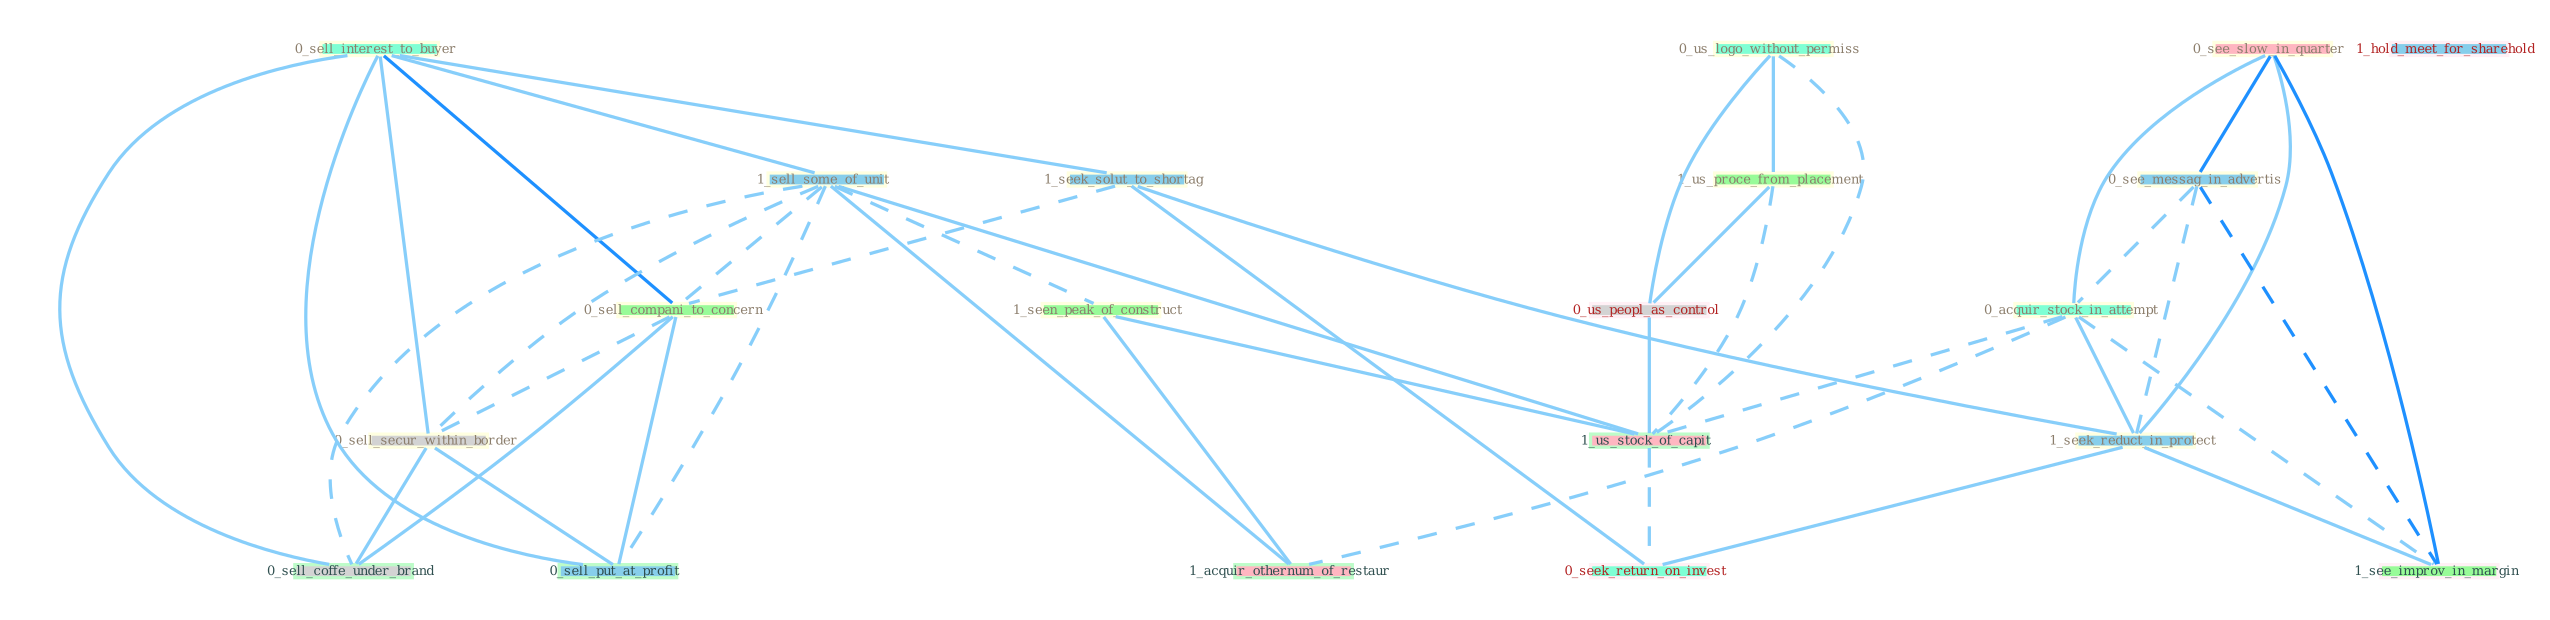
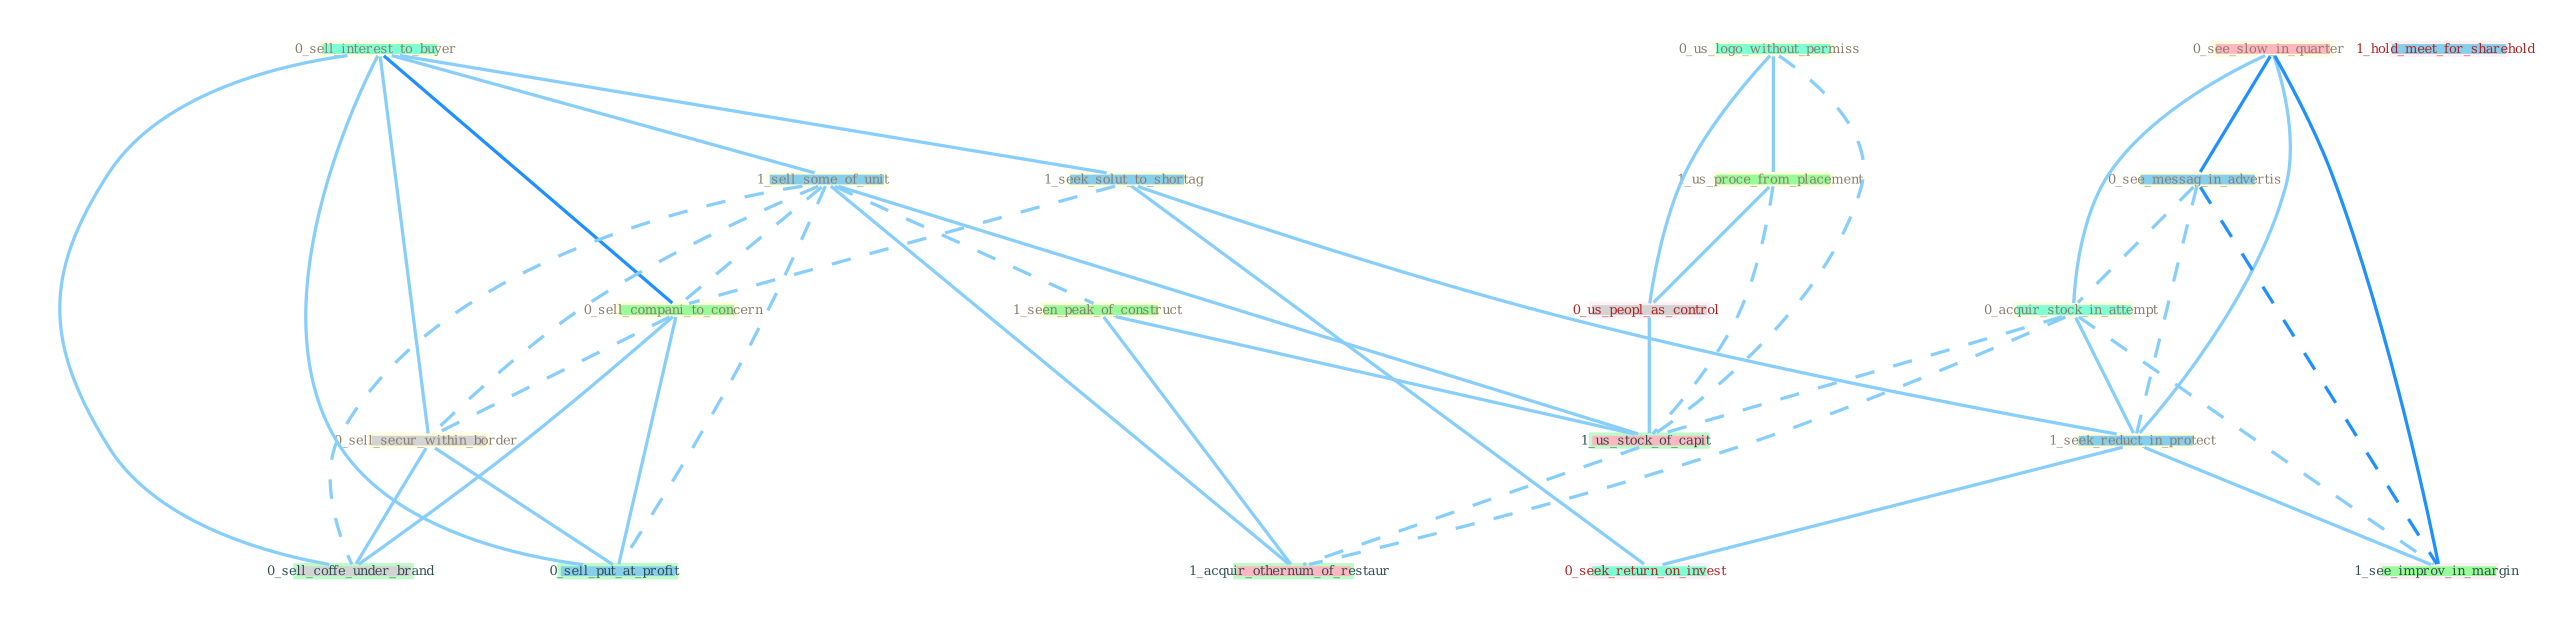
edge "1_us_stock_of_capit" -- "0_seek_return_on_invest": now "1_us_stock_of_capit" -- "1_acquir_othernum_of_restaur"
